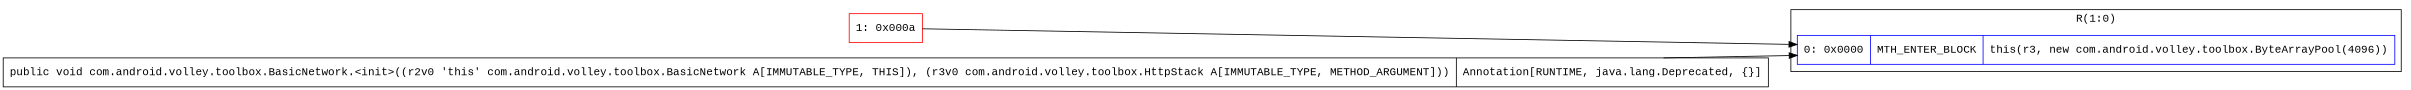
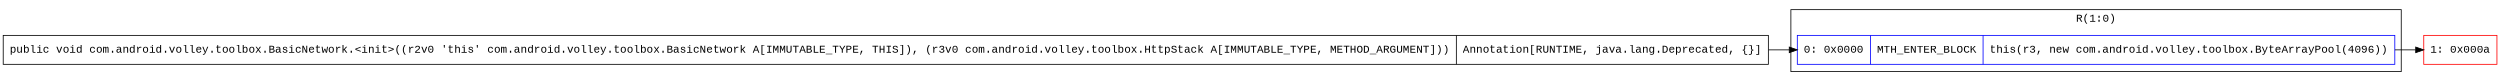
edge "1: 0x000a" -> "0: 0x0000": reversed
